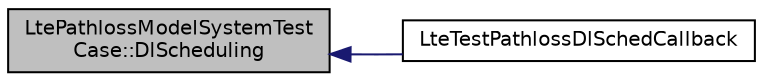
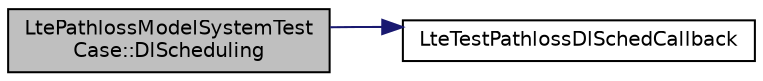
edge "LteTestPathlossDlSchedCallback" -> "LtePathlossModelSystemTest Case::DlScheduling": reversed
